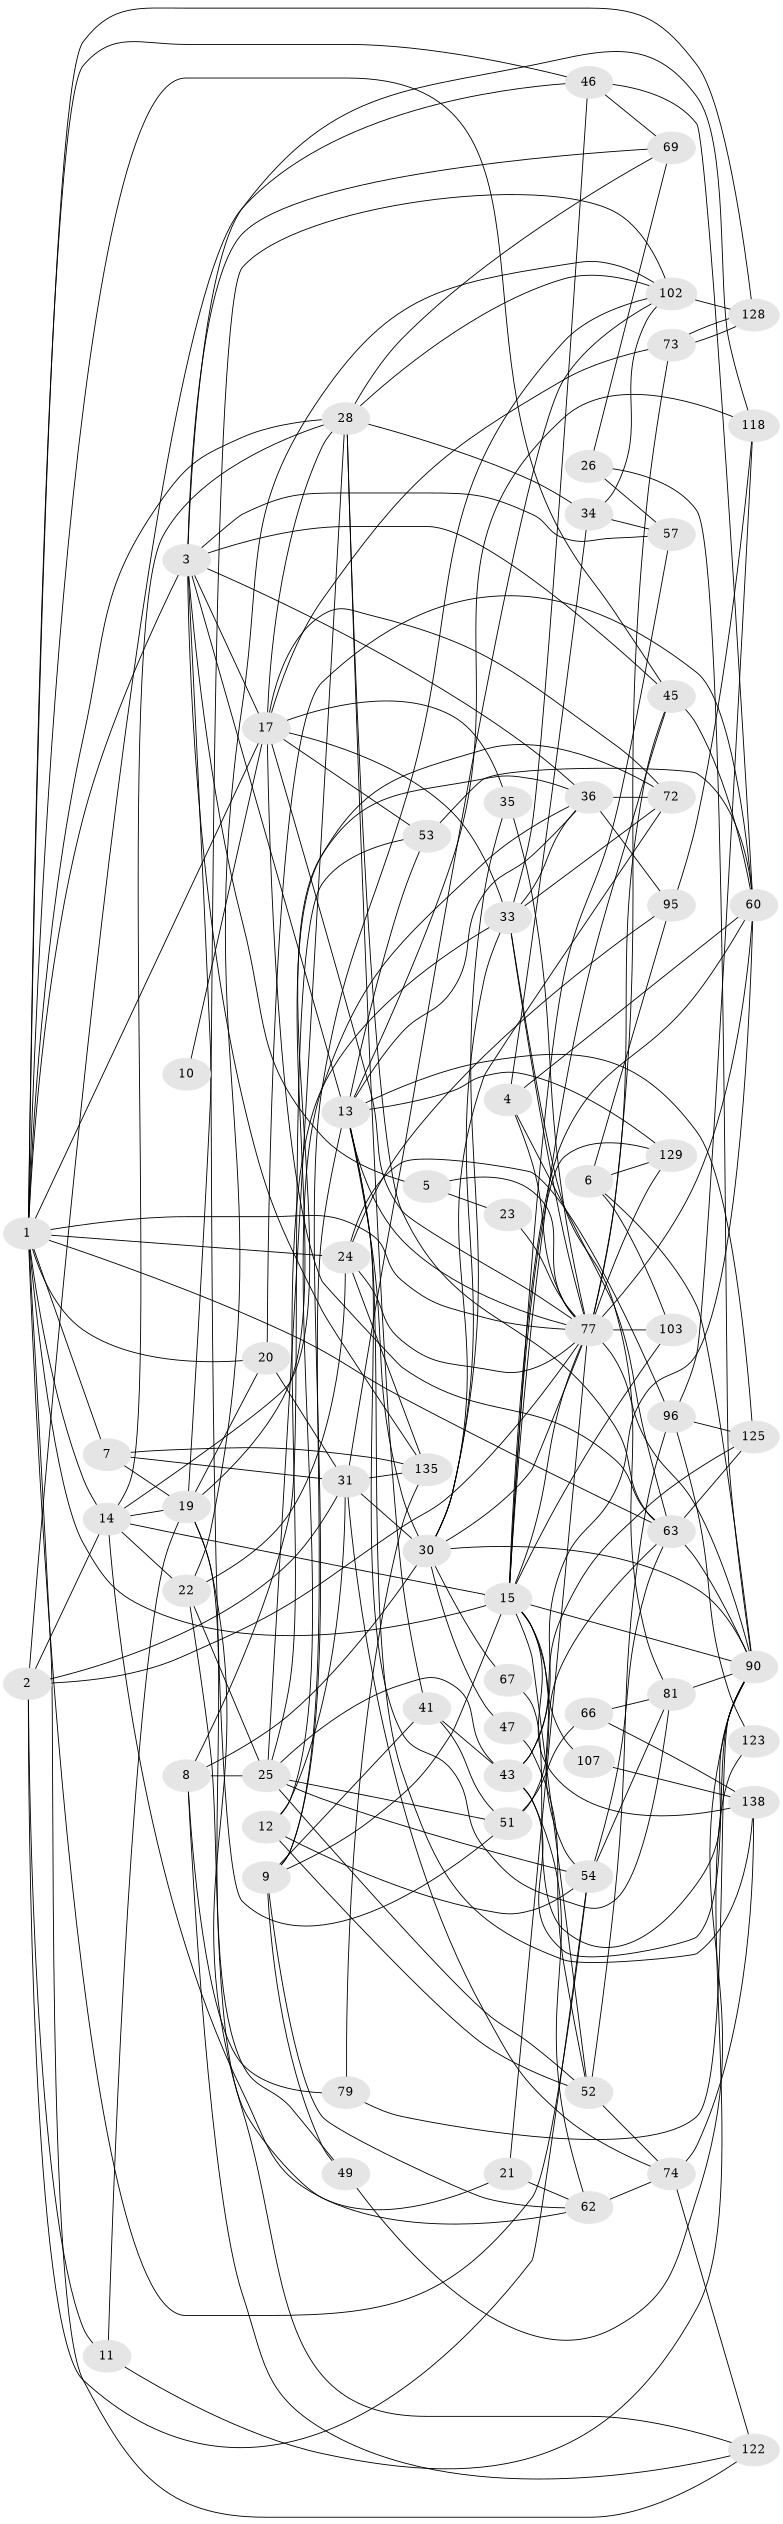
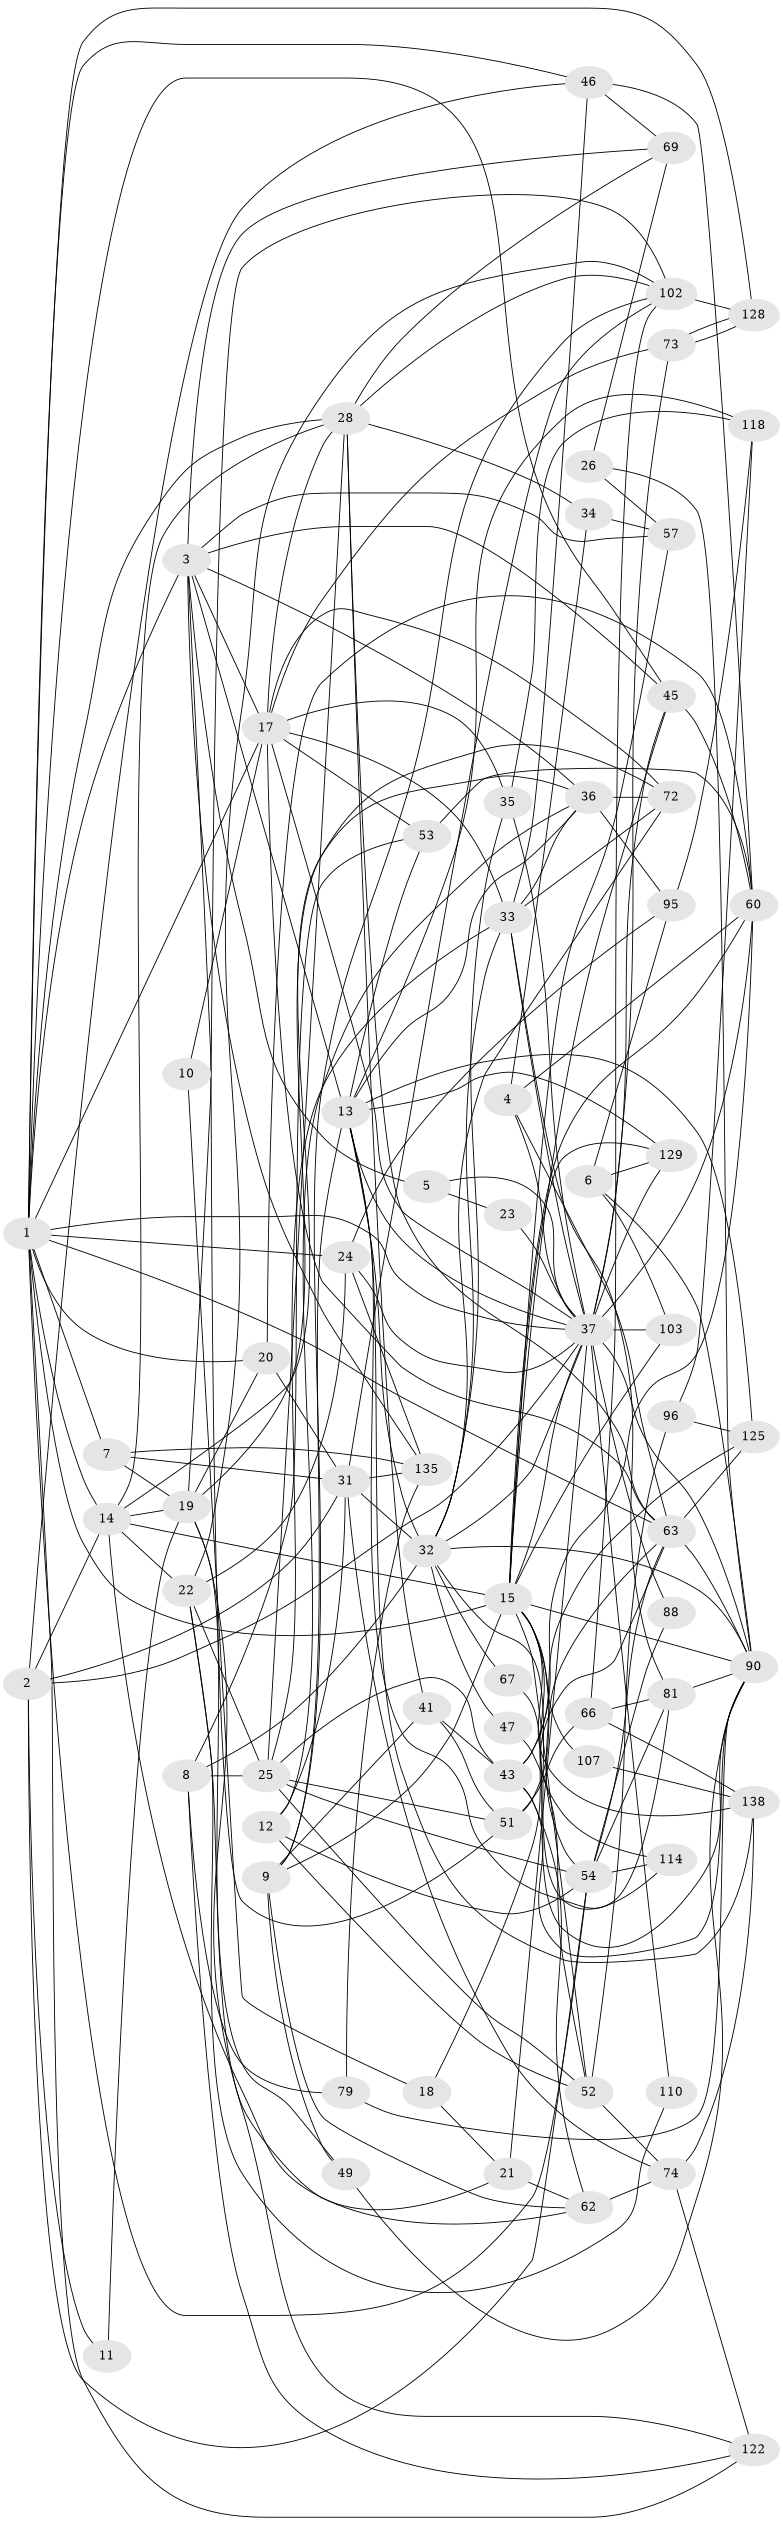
edge "118" -- "3": now "118" -- "35"
edge "102" -- "34": now "102" -- "66"
edge "24" -- "96": removed
node "77": label "77" -> "37"
node "30": label "30" -> "32"
node "88": added
node "123": removed
node "114": added
node "18": added
node "110": added
